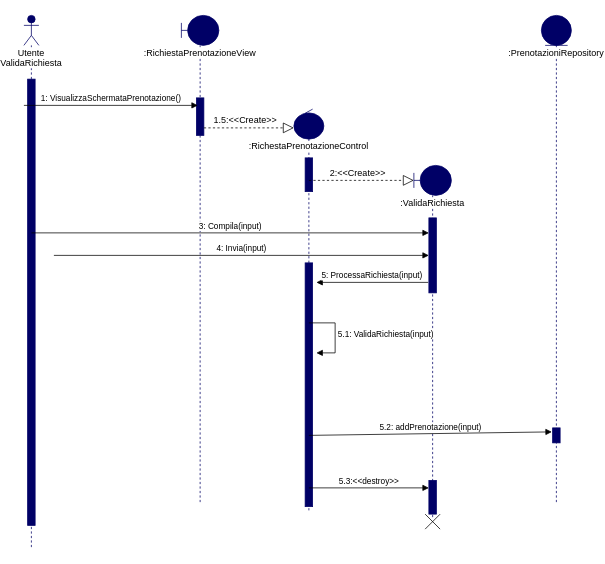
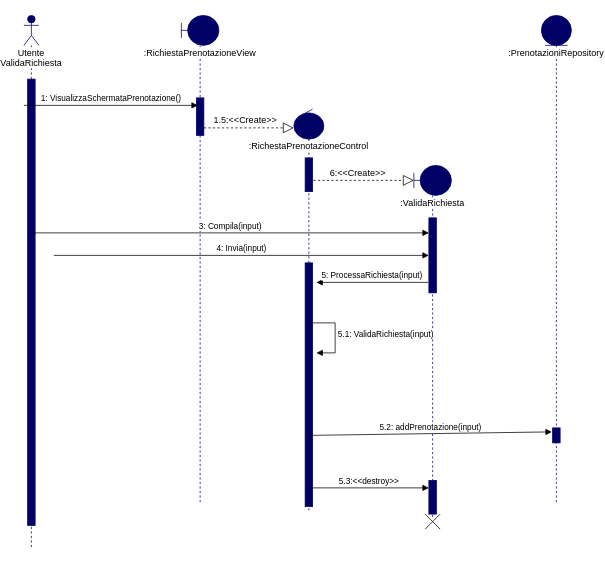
node "2:<<Create>>": label "2:<<Create>>" -> "6:<<Create>>"
